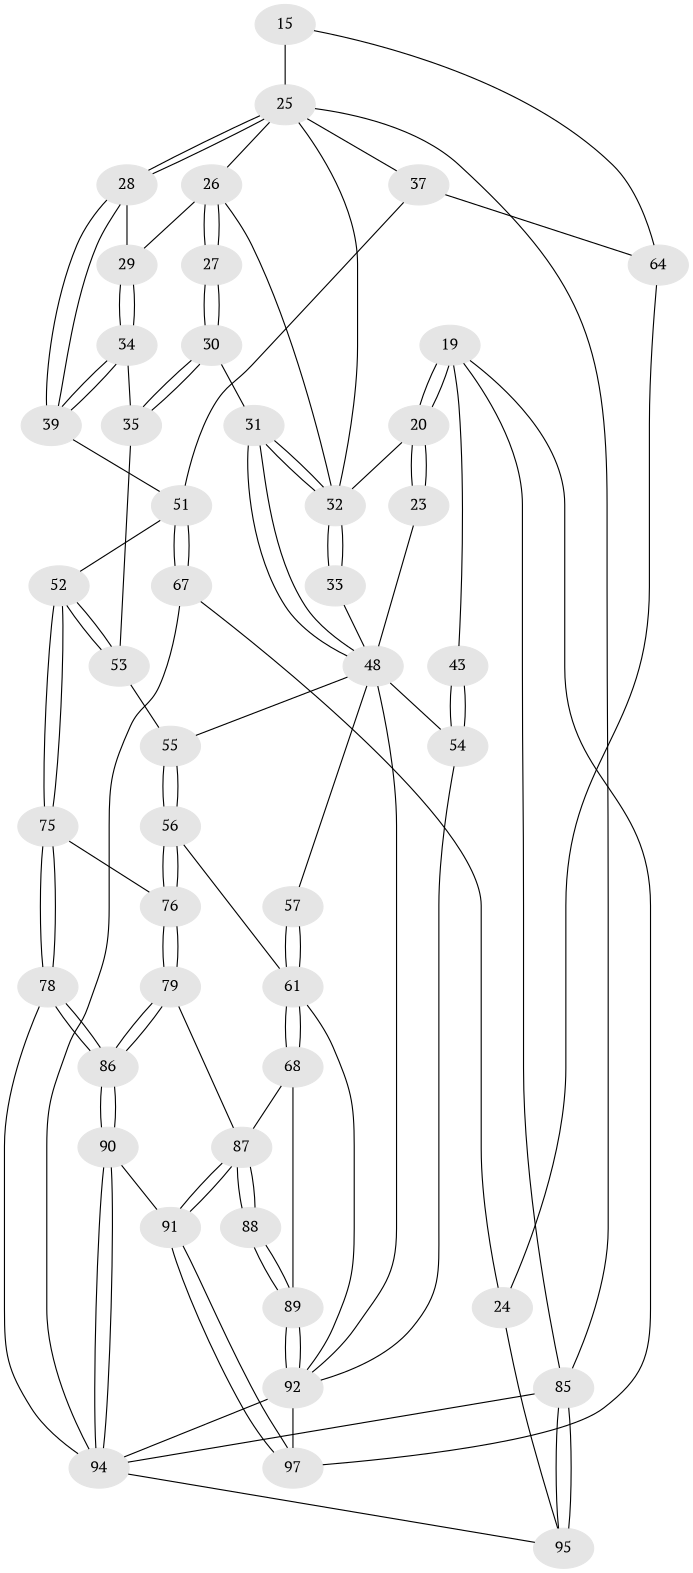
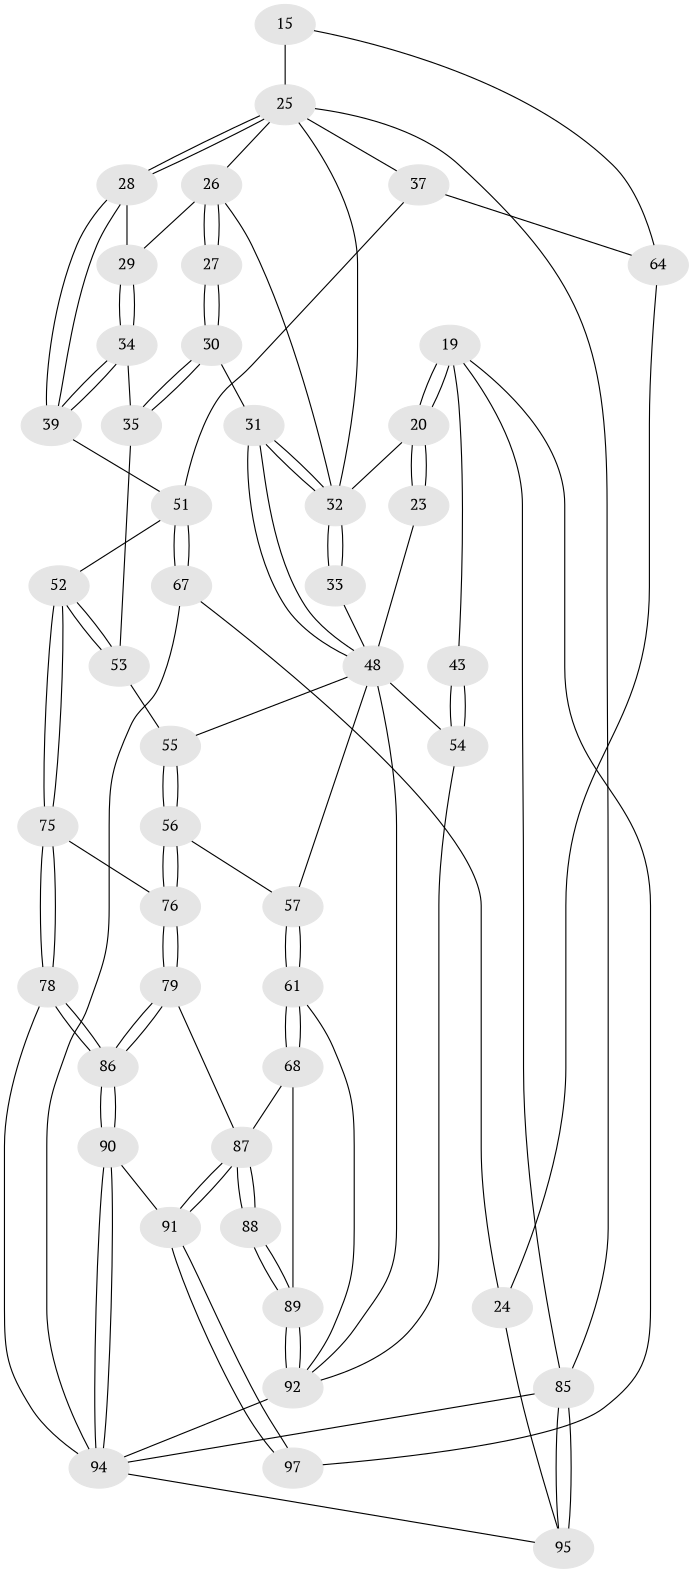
edge "56" -- "61": now "56" -- "57"
edge "92" -- "97": removed
